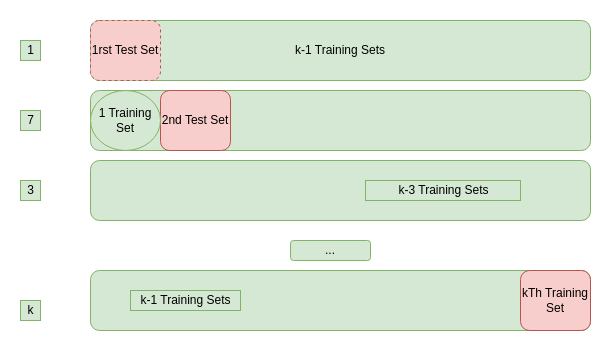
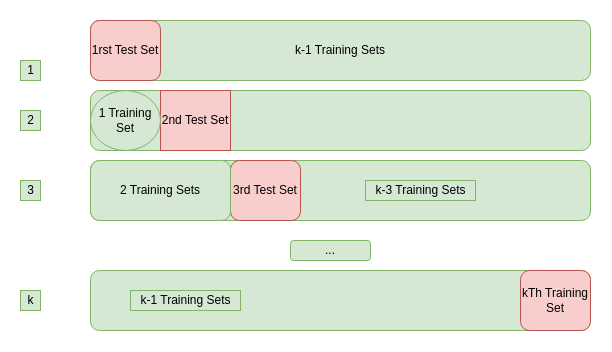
node "1": moved (31, 51) -> (31, 71)
node "1rst Test Set": style dashed -> solid
node "7": label "7" -> "2"
node "2nd Test Set": shape rounded rectangle -> rectangle
node "2 Training Sets": added
node "3rd Test Set": added
node "k-3 Training Sets": size 155x20 -> 110x20
node "k": moved (31, 311) -> (31, 301)
